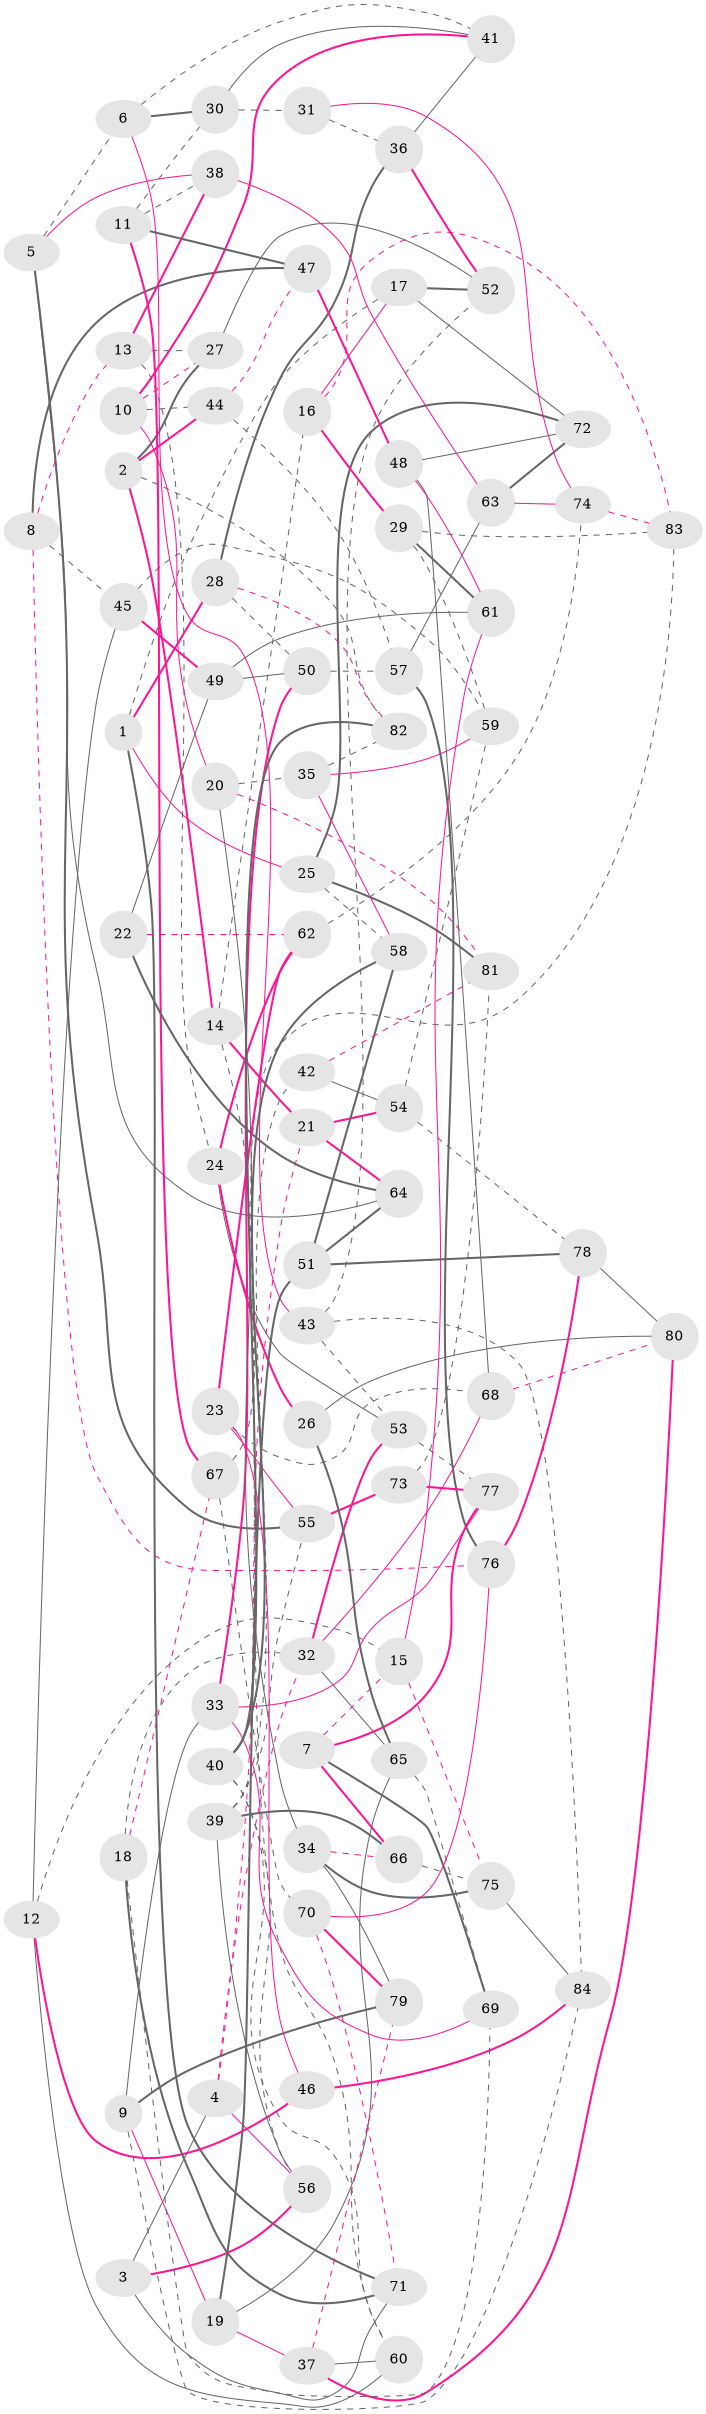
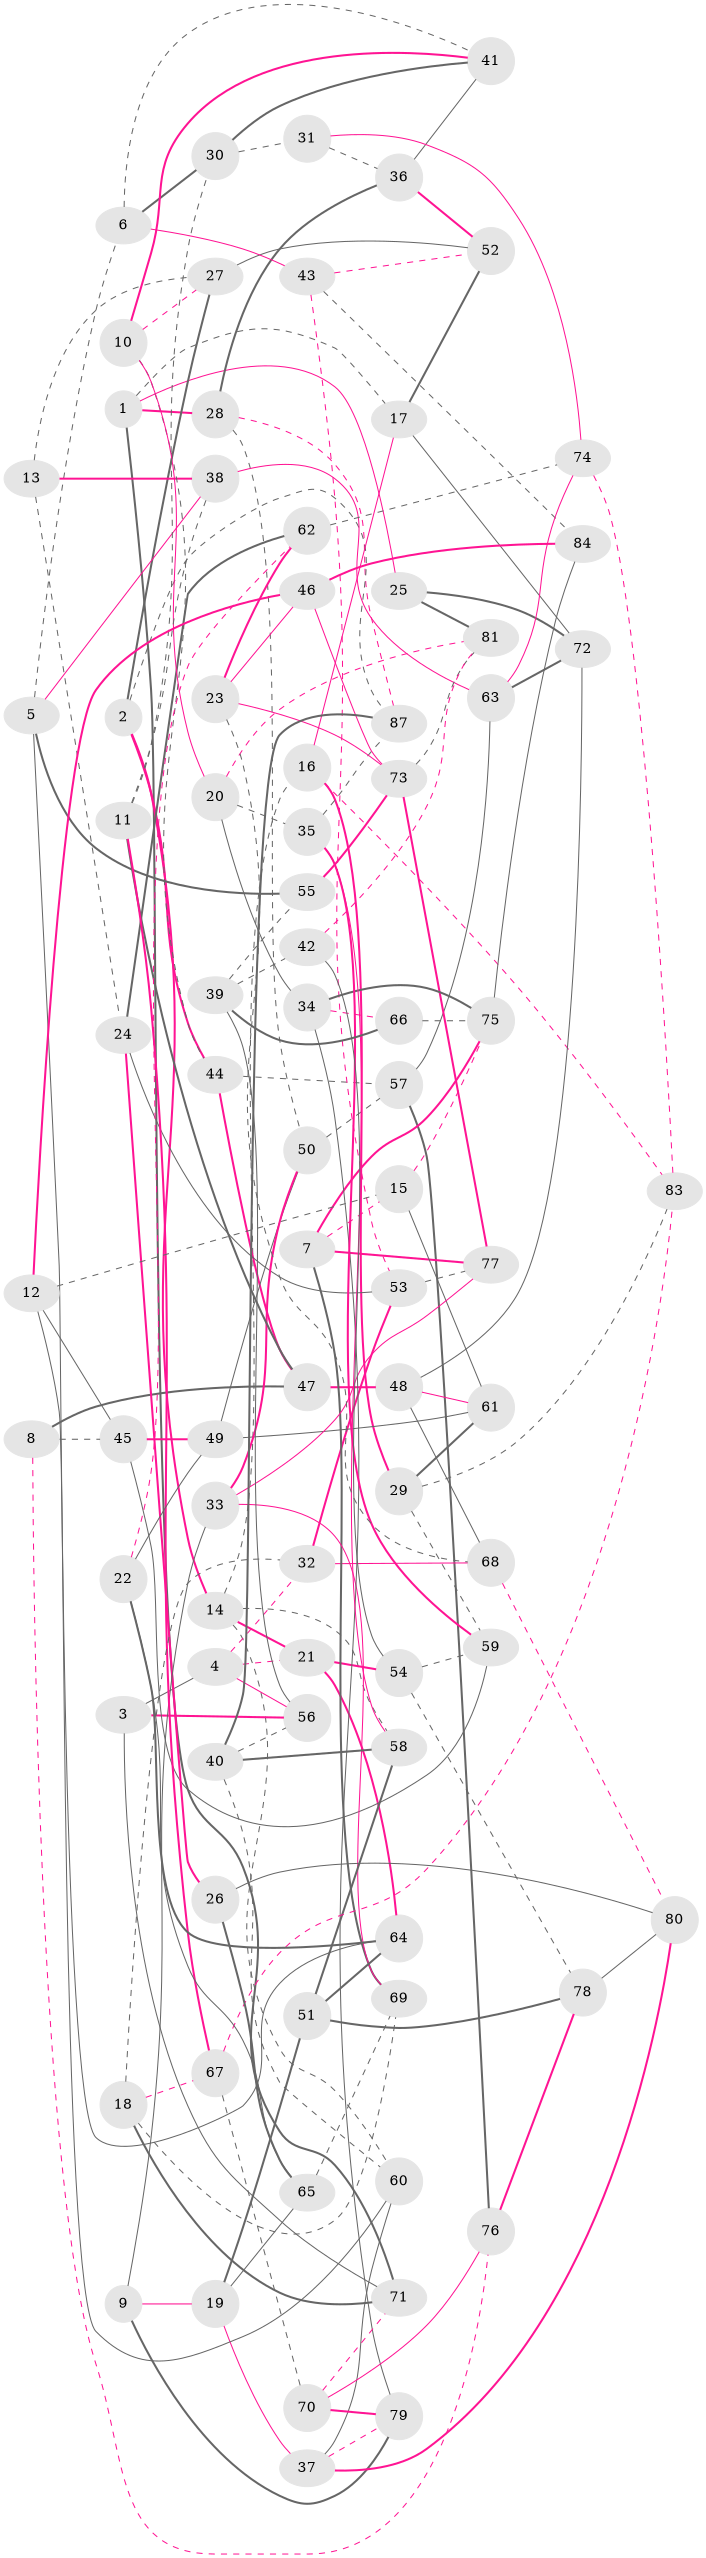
edge "41" -- "30": style solid -> bold
edge "47" -- "44": style dashed -> bold
edge "13" -- "8": removed
edge "45" -- "59": style dashed -> solid
edge "46" -- "73": added
node "82": label "82" -> "87"
edge "59" -- "35": style solid -> bold
edge "52" -- "43": color gray40 -> deeppink
edge "25" -- "58": now "14" -- "58"
edge "83" -- "67": color gray40 -> deeppink
edge "62" -- "24": color deeppink -> gray40
edge "61" -- "15": color deeppink -> gray40
edge "43" -- "53": color gray40 -> deeppink
edge "23" -- "55": now "23" -- "73"
edge "32" -- "65": now "22" -- "65"
edge "7" -- "66": now "7" -- "75"
edge "84" -- "9": removed
